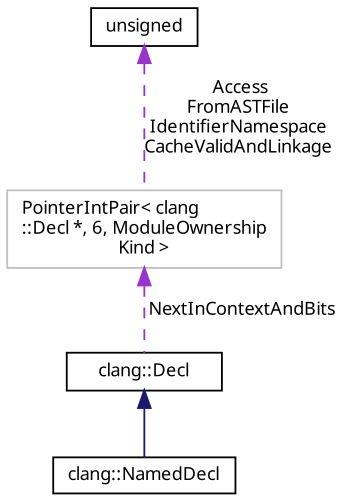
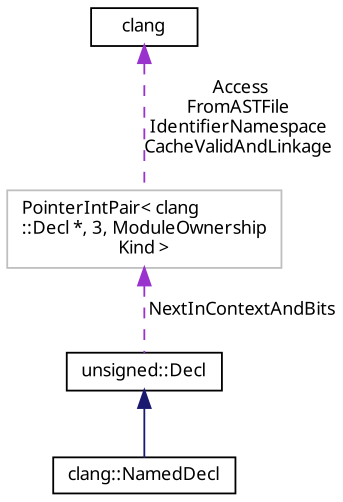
node "unsigned": label "unsigned" -> "clang"
node "PointerIntPair< clang ::Decl *, 6, ModuleOwnership Kind >": label "PointerIntPair< clang ::Decl *, 6, ModuleOwnership Kind >" -> "PointerIntPair< clang ::Decl *, 3, ModuleOwnership Kind >"
node "clang::Decl": label "clang::Decl" -> "unsigned::Decl"
